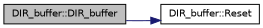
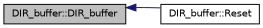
edge "DIR_buffer::DIR_buffer" -> "DIR_buffer::Reset": reversed
